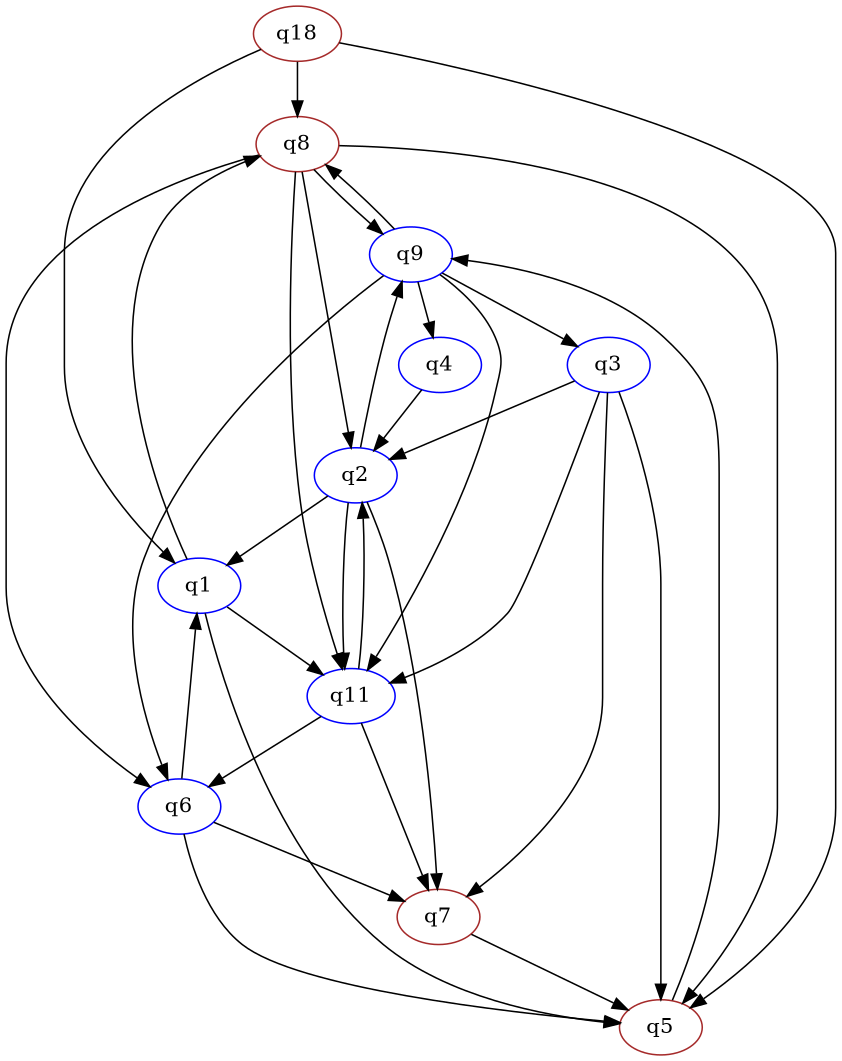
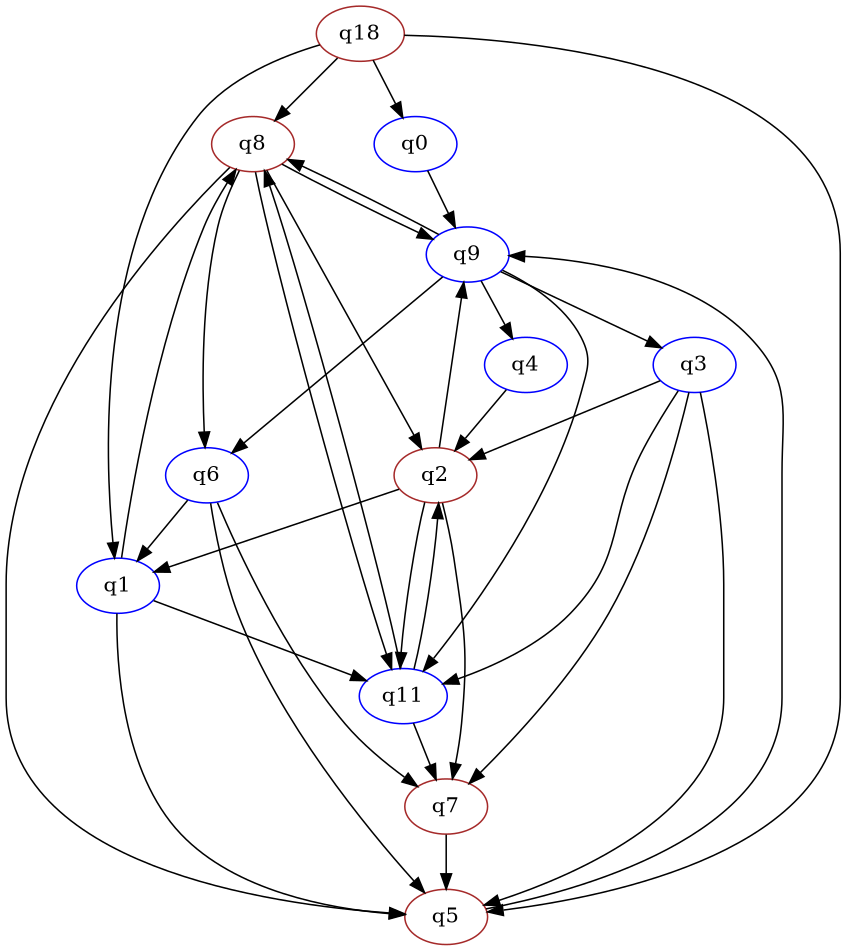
node "q0": added
node "q2": color blue -> brown
edge "q11" -> "q6": now "q11" -> "q8"
